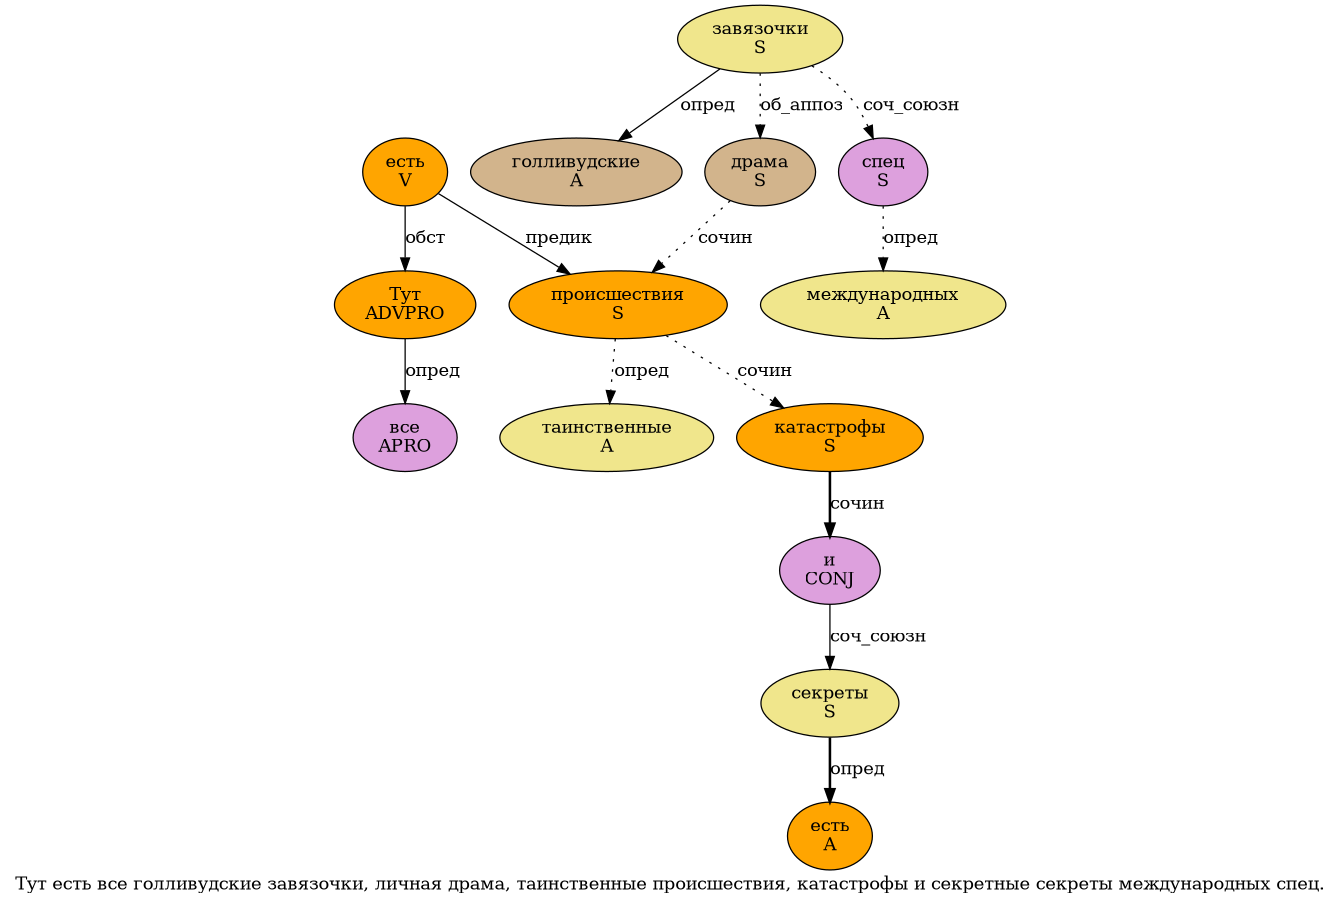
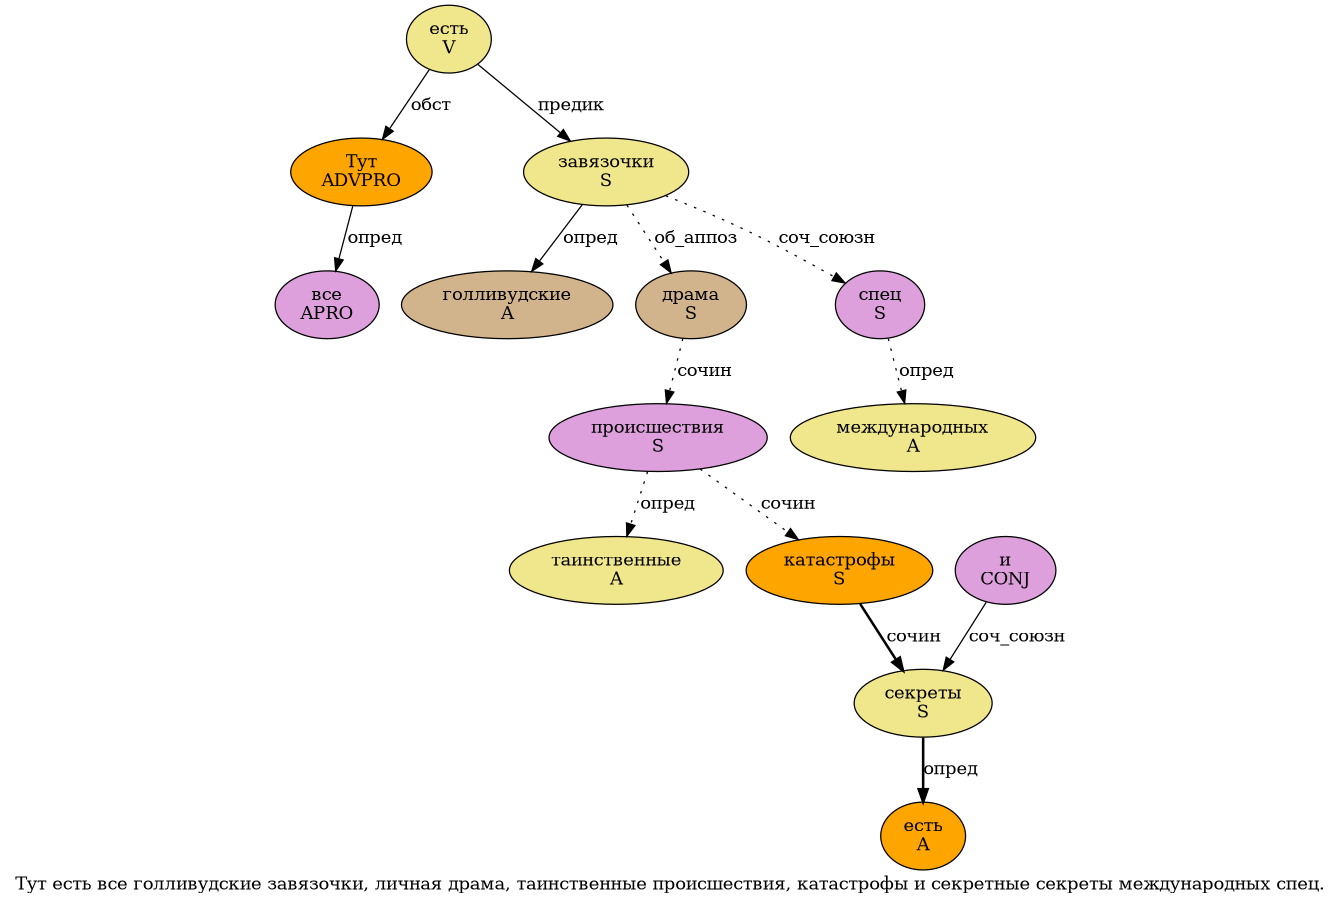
node "есть V": fillcolor orange -> khaki
edge "есть V" -> "происшествия S": now "есть V" -> "завязочки S"
node "происшествия S": fillcolor orange -> plum
edge "катастрофы S" -> "и CONJ": now "катастрофы S" -> "секреты S"
